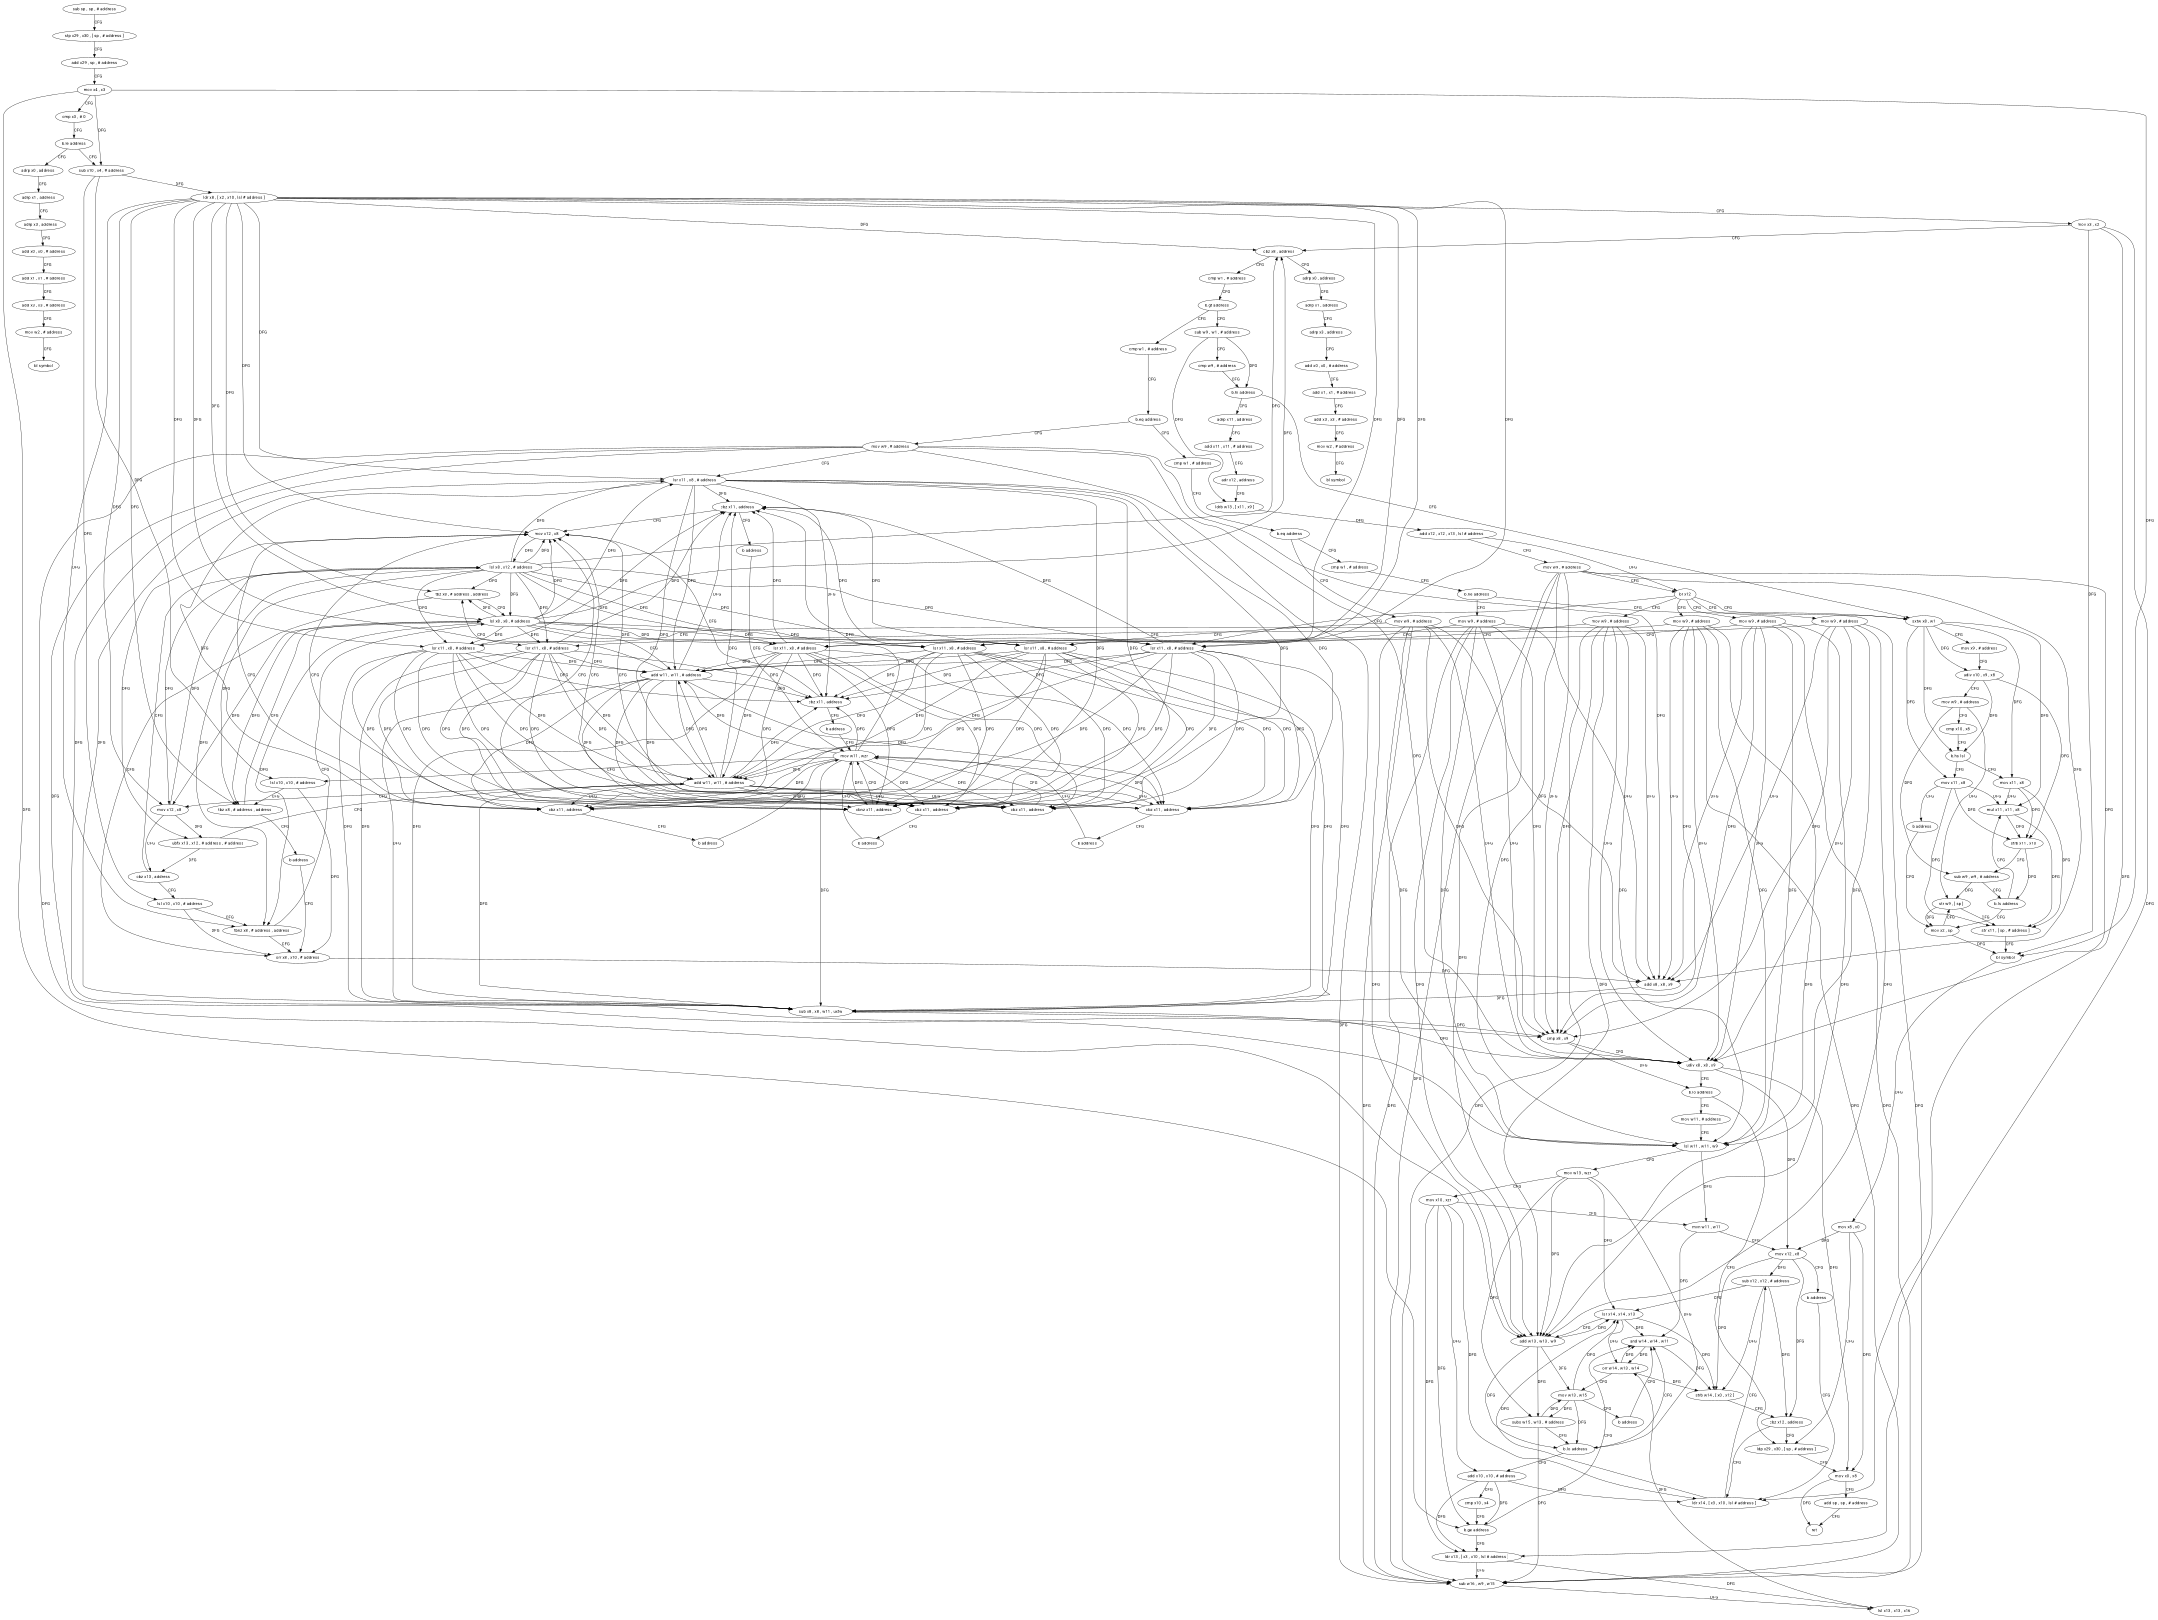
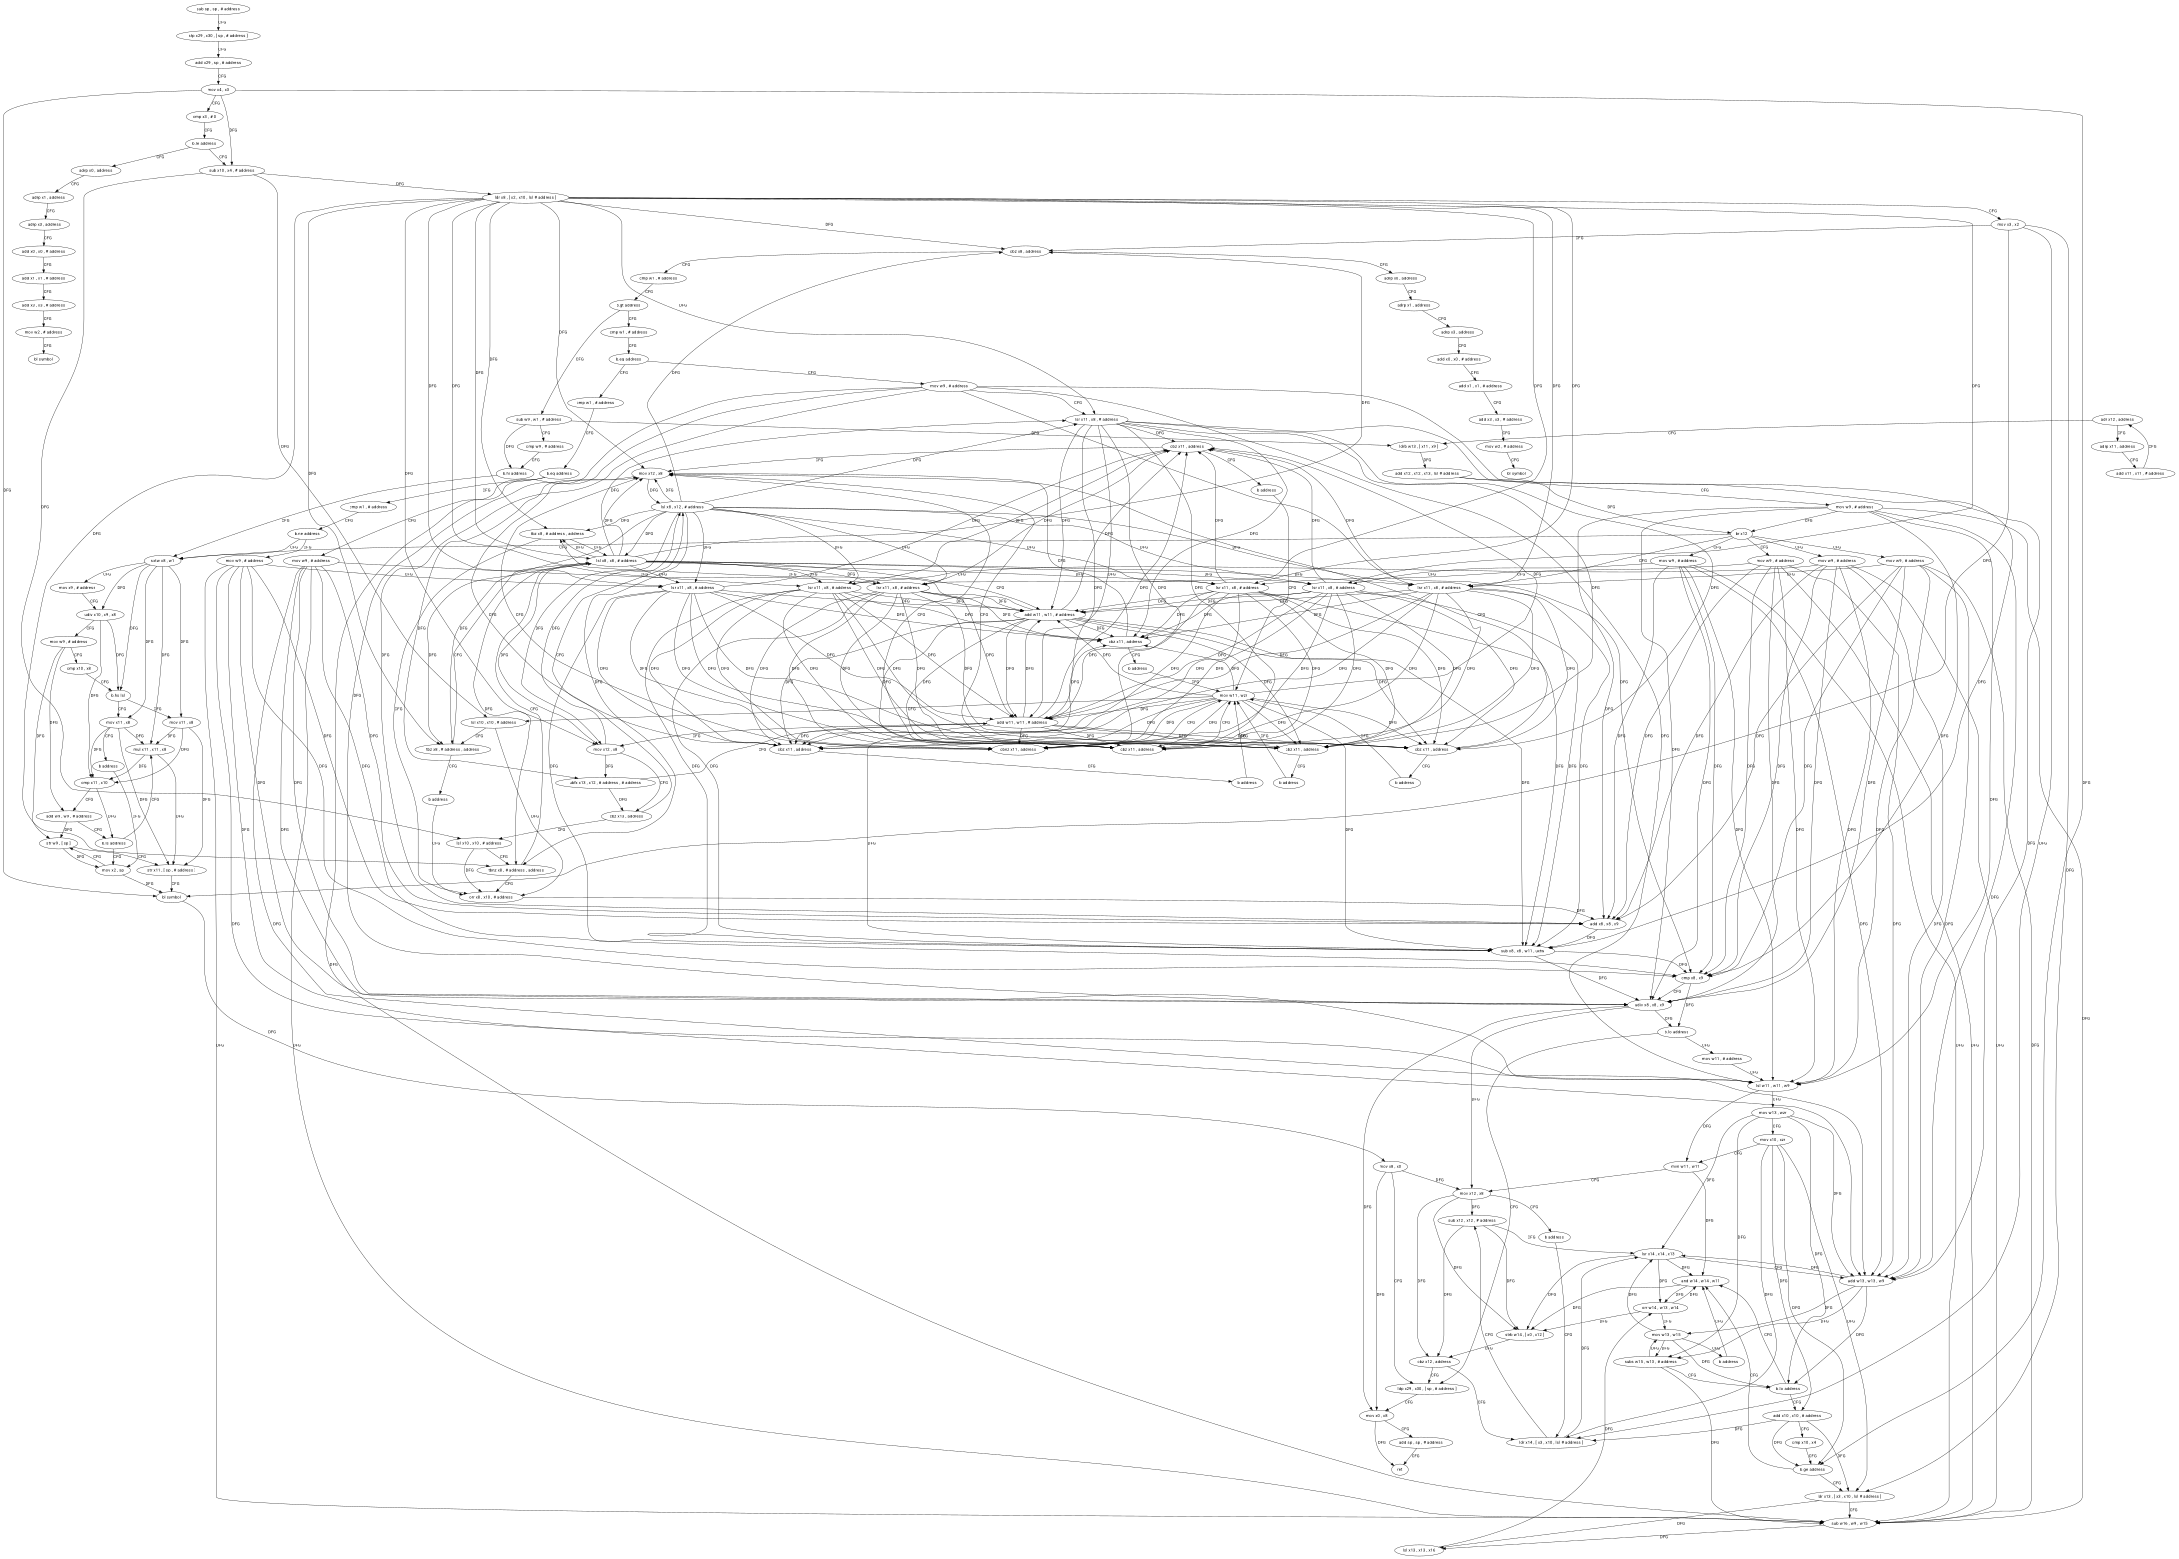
edge "b.hi address" -> "adrp x11 , address": now "adr x12 , address" -> "adrp x11 , address"
node "strb x11 , x10": label "strb x11 , x10" -> "cmp x11 , x10"
node "sub w9 , w9 , # address": label "sub w9 , w9 , # address" -> "add w9 , w9 , # address"
